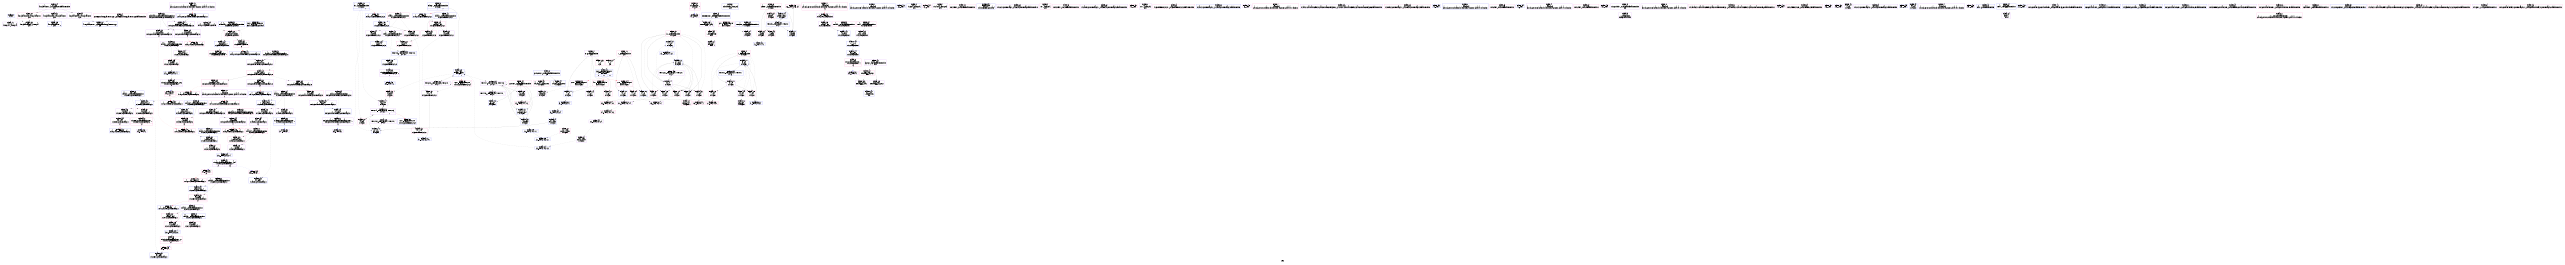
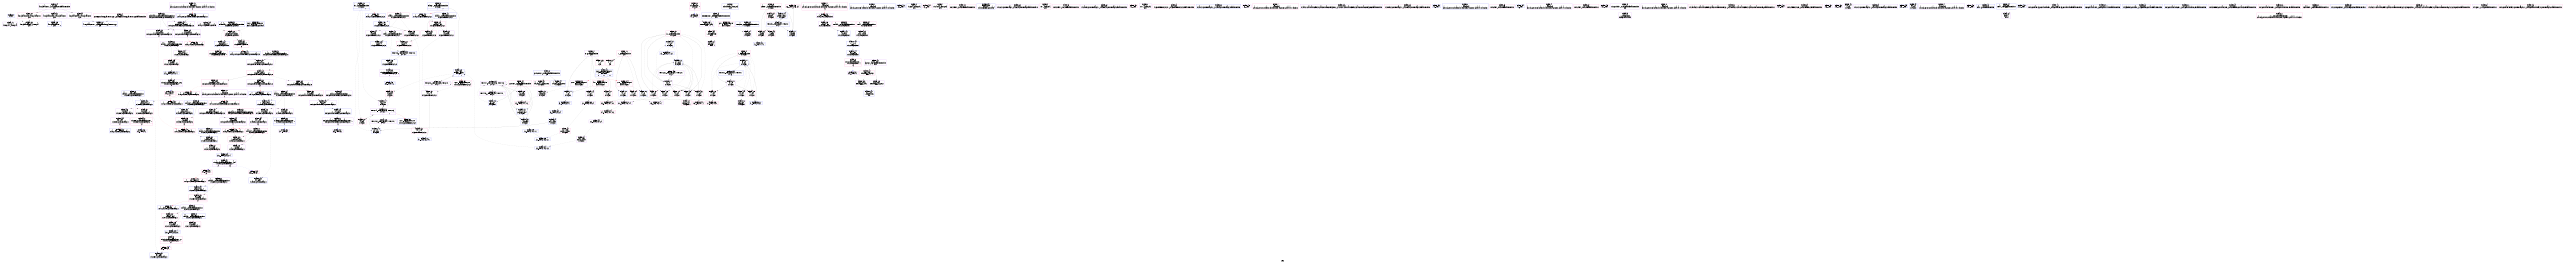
edge "NodeID: 176" -> "NodeID: 329": now "NodeID: 173" -> "NodeID: 329"
node "NodeID: 302": added
